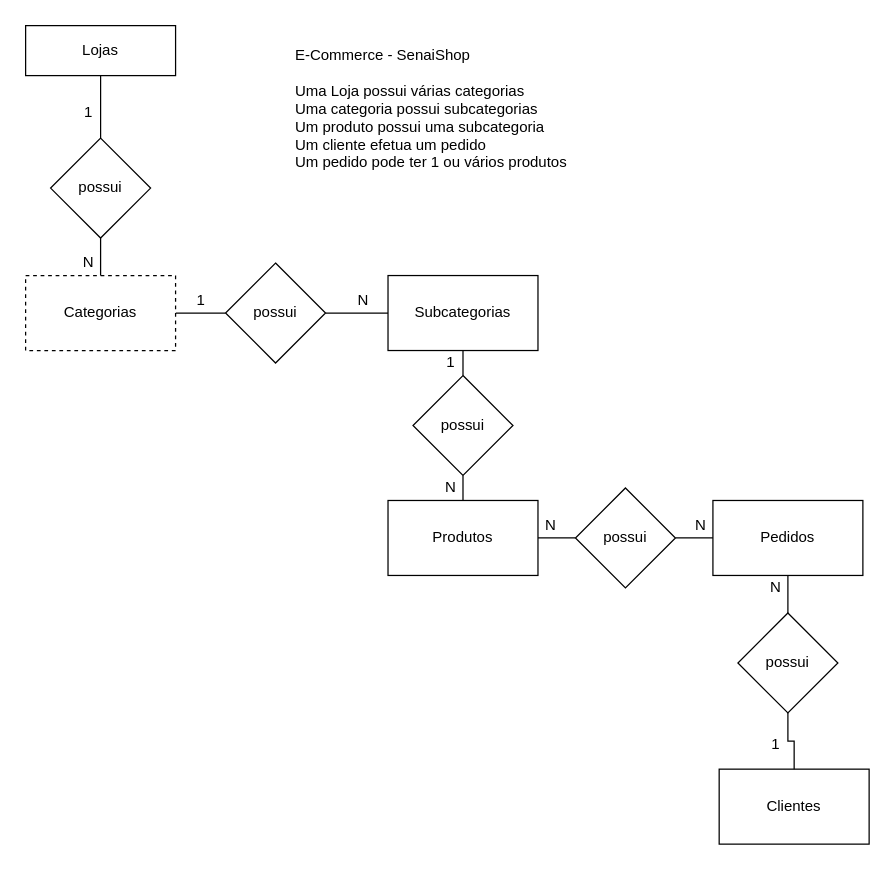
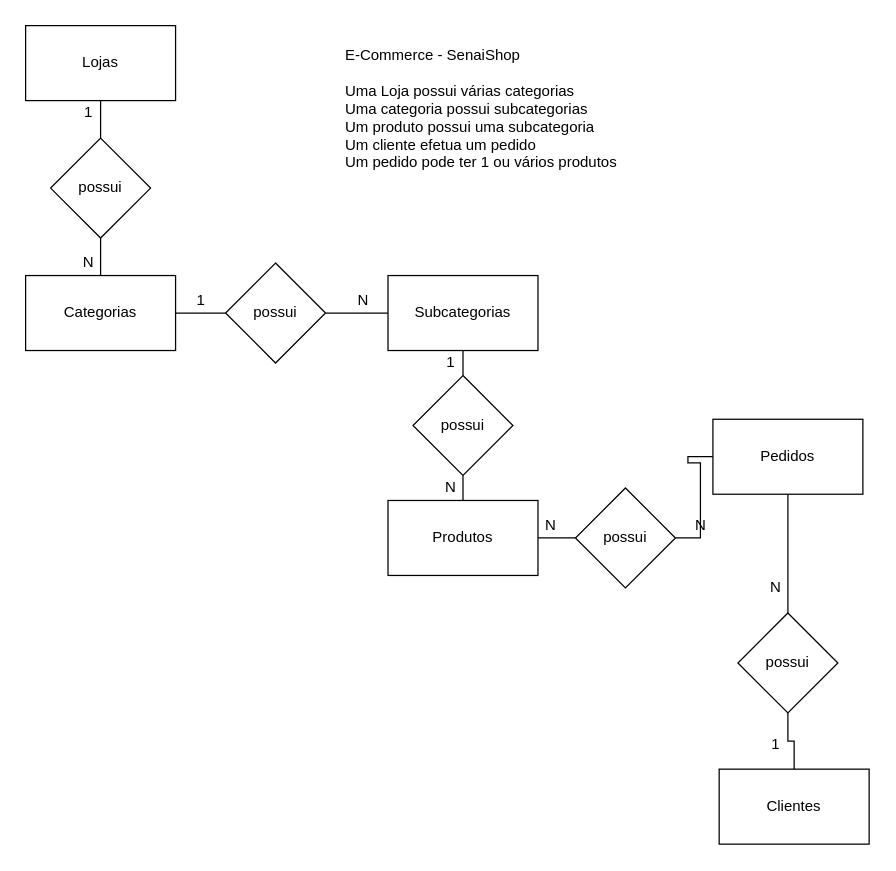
node "Lojas": size 150x50 -> 150x75
node "E-Commerce - SenaiShop Uma Loja possui várias categorias Uma categoria possui subcategorias Um produto possui uma subcategoria Um cliente efetua um pedido Um pedido pode ter 1 ou vários produtos": moved (443, 113) -> (493, 113)
node "Categorias": style dashed -> solid
node "Pedidos": moved (788, 538) -> (788, 457)
